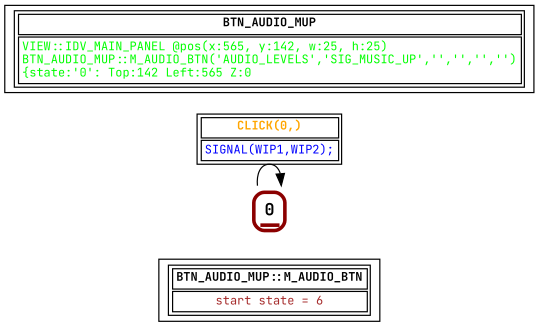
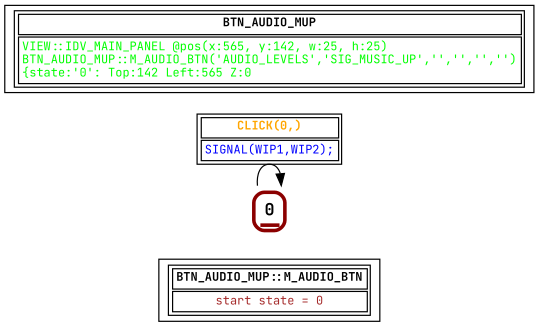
node "BTN_AUDIO_MUP::M_AUDIO_BTN": text "start state = 6" -> "start state = 0"
